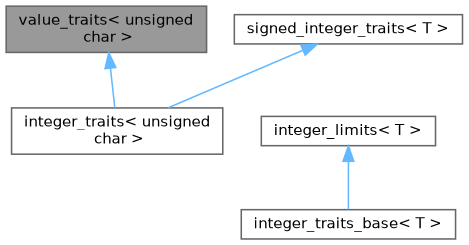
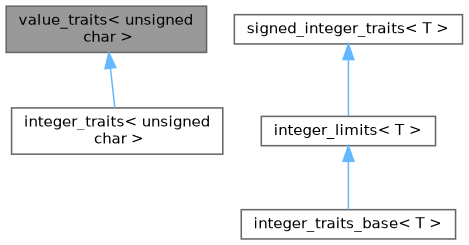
edge "integer_traits< unsigned char >" -> "signed_integer_traits< T >": now "integer_limits< T >" -> "signed_integer_traits< T >"
